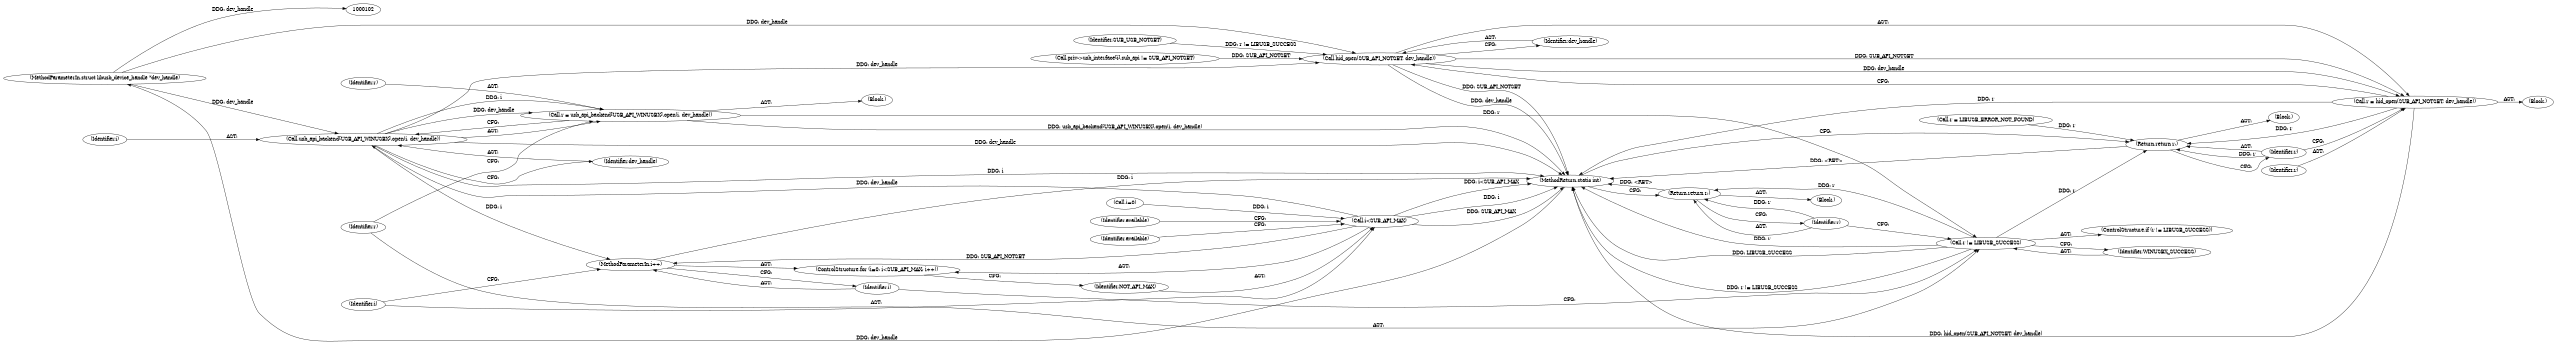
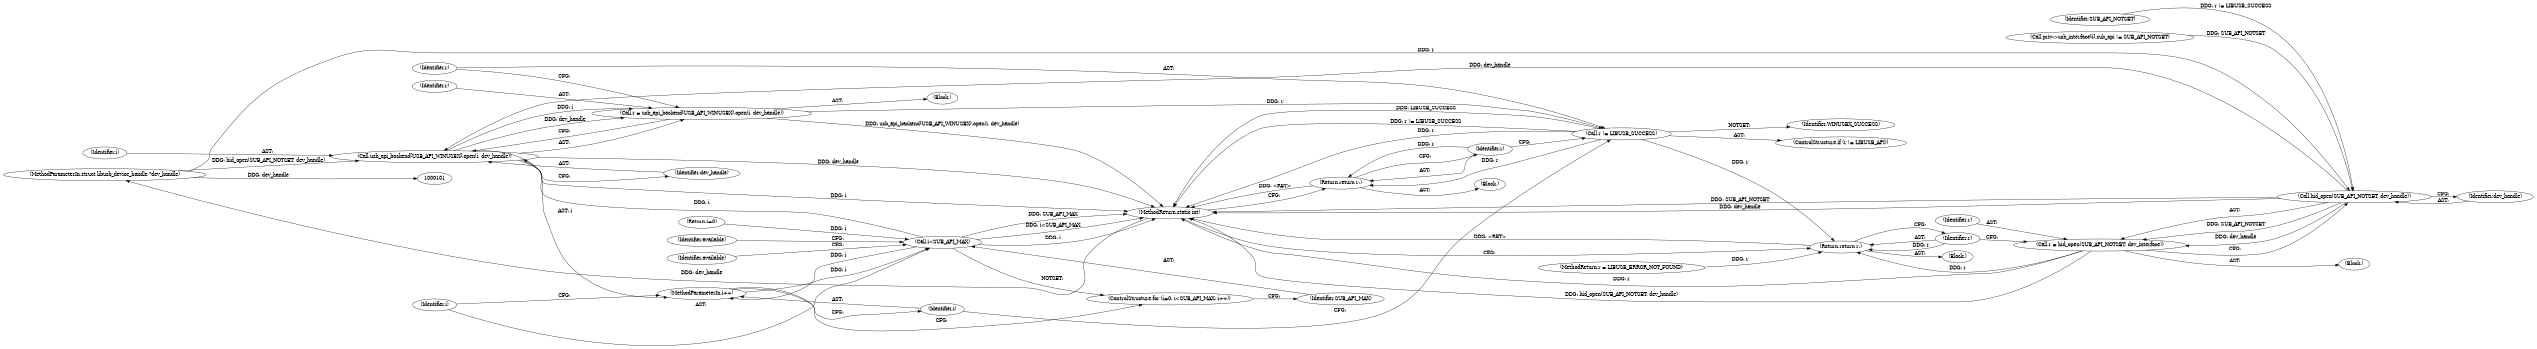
node "1000102": label "1000102" -> "1000101"
edge "(MethodParameterIn,struct libusb_device_handle *dev_handle)" -> "(Call,hid_open(SUB_API_NOTSET, dev_handle))": label "DDG: dev_handle" -> "DDG: r"
node "(Identifier,SUB_USB_NOTSET)": label "(Identifier,SUB_USB_NOTSET)" -> "(Identifier,SUB_API_NOTSET)"
edge "(Call,usb_api_backend[USB_API_WINUSBX].open(i, dev_handle))" -> "(Call,hid_open(SUB_API_NOTSET, dev_handle))": reversed
node "(Call,r = hid_open(SUB_API_NOTSET, dev_handle))": label "(Call,r = hid_open(SUB_API_NOTSET, dev_handle))" -> "(Call,r = hid_open(SUB_API_NOTSET, dev_interface))"
edge "(MethodParameterIn,struct libusb_device_handle *dev_handle)" -> "(Call,usb_api_backend[USB_API_WINUSBX].open(i, dev_handle))": label "DDG: dev_handle" -> "DDG: hid_open(SUB_API_NOTSET, dev_handle)"
node "(Call,r = LIBUSB_ERROR_NOT_FOUND)": label "(Call,r = LIBUSB_ERROR_NOT_FOUND)" -> "(MethodReturn,r = LIBUSB_ERROR_NOT_FOUND)"
edge "(Call,i<SUB_API_MAX)" -> "(Call,usb_api_backend[USB_API_WINUSBX].open(i, dev_handle))": label "DDG: dev_handle" -> "DDG: i"
edge "(MethodParameterIn,i++)" -> "(MethodReturn,static int)": now "(MethodParameterIn,i++)" -> "(Call,i<SUB_API_MAX)"
node "(Call,i=0)": label "(Call,i=0)" -> "(Return,i=0)"
edge "(Call,usb_api_backend[USB_API_WINUSBX].open(i, dev_handle))" -> "(MethodParameterIn,i++)": label "DDG: i" -> "AST: i"
node "(ControlStructure,if (r != LIBUSB_SUCCESS))": label "(ControlStructure,if (r != LIBUSB_SUCCESS))" -> "(ControlStructure,if (r != LIBUSB_API))"
edge "(Call,r != LIBUSB_SUCCESS)" -> "(Identifier,WINUSBX_SUCCESS)": label "CFG: " -> "NOTSET: "
edge "(Identifier,WINUSBX_SUCCESS)" -> "(Call,r != LIBUSB_SUCCESS)": removed, label "AST:"
edge "(Call,i<SUB_API_MAX)" -> "(MethodParameterIn,i++)": label "DDG: SUB_API_NOTSET" -> "DDG: i"
edge "(MethodParameterIn,i++)" -> "(ControlStructure,for (i=0; i<SUB_API_MAX; i++))": label "AST: " -> "CFG: "
edge "(Call,i<SUB_API_MAX)" -> "(ControlStructure,for (i=0; i<SUB_API_MAX; i++))": label "AST: " -> "NOTSET: "
node "(Identifier,NOT_API_MAX)": label "(Identifier,NOT_API_MAX)" -> "(Identifier,SUB_API_MAX)"
